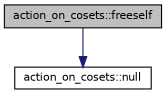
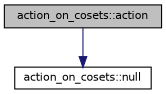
node "action_on_cosets::freeself": label "action_on_cosets::freeself" -> "action_on_cosets::action"
